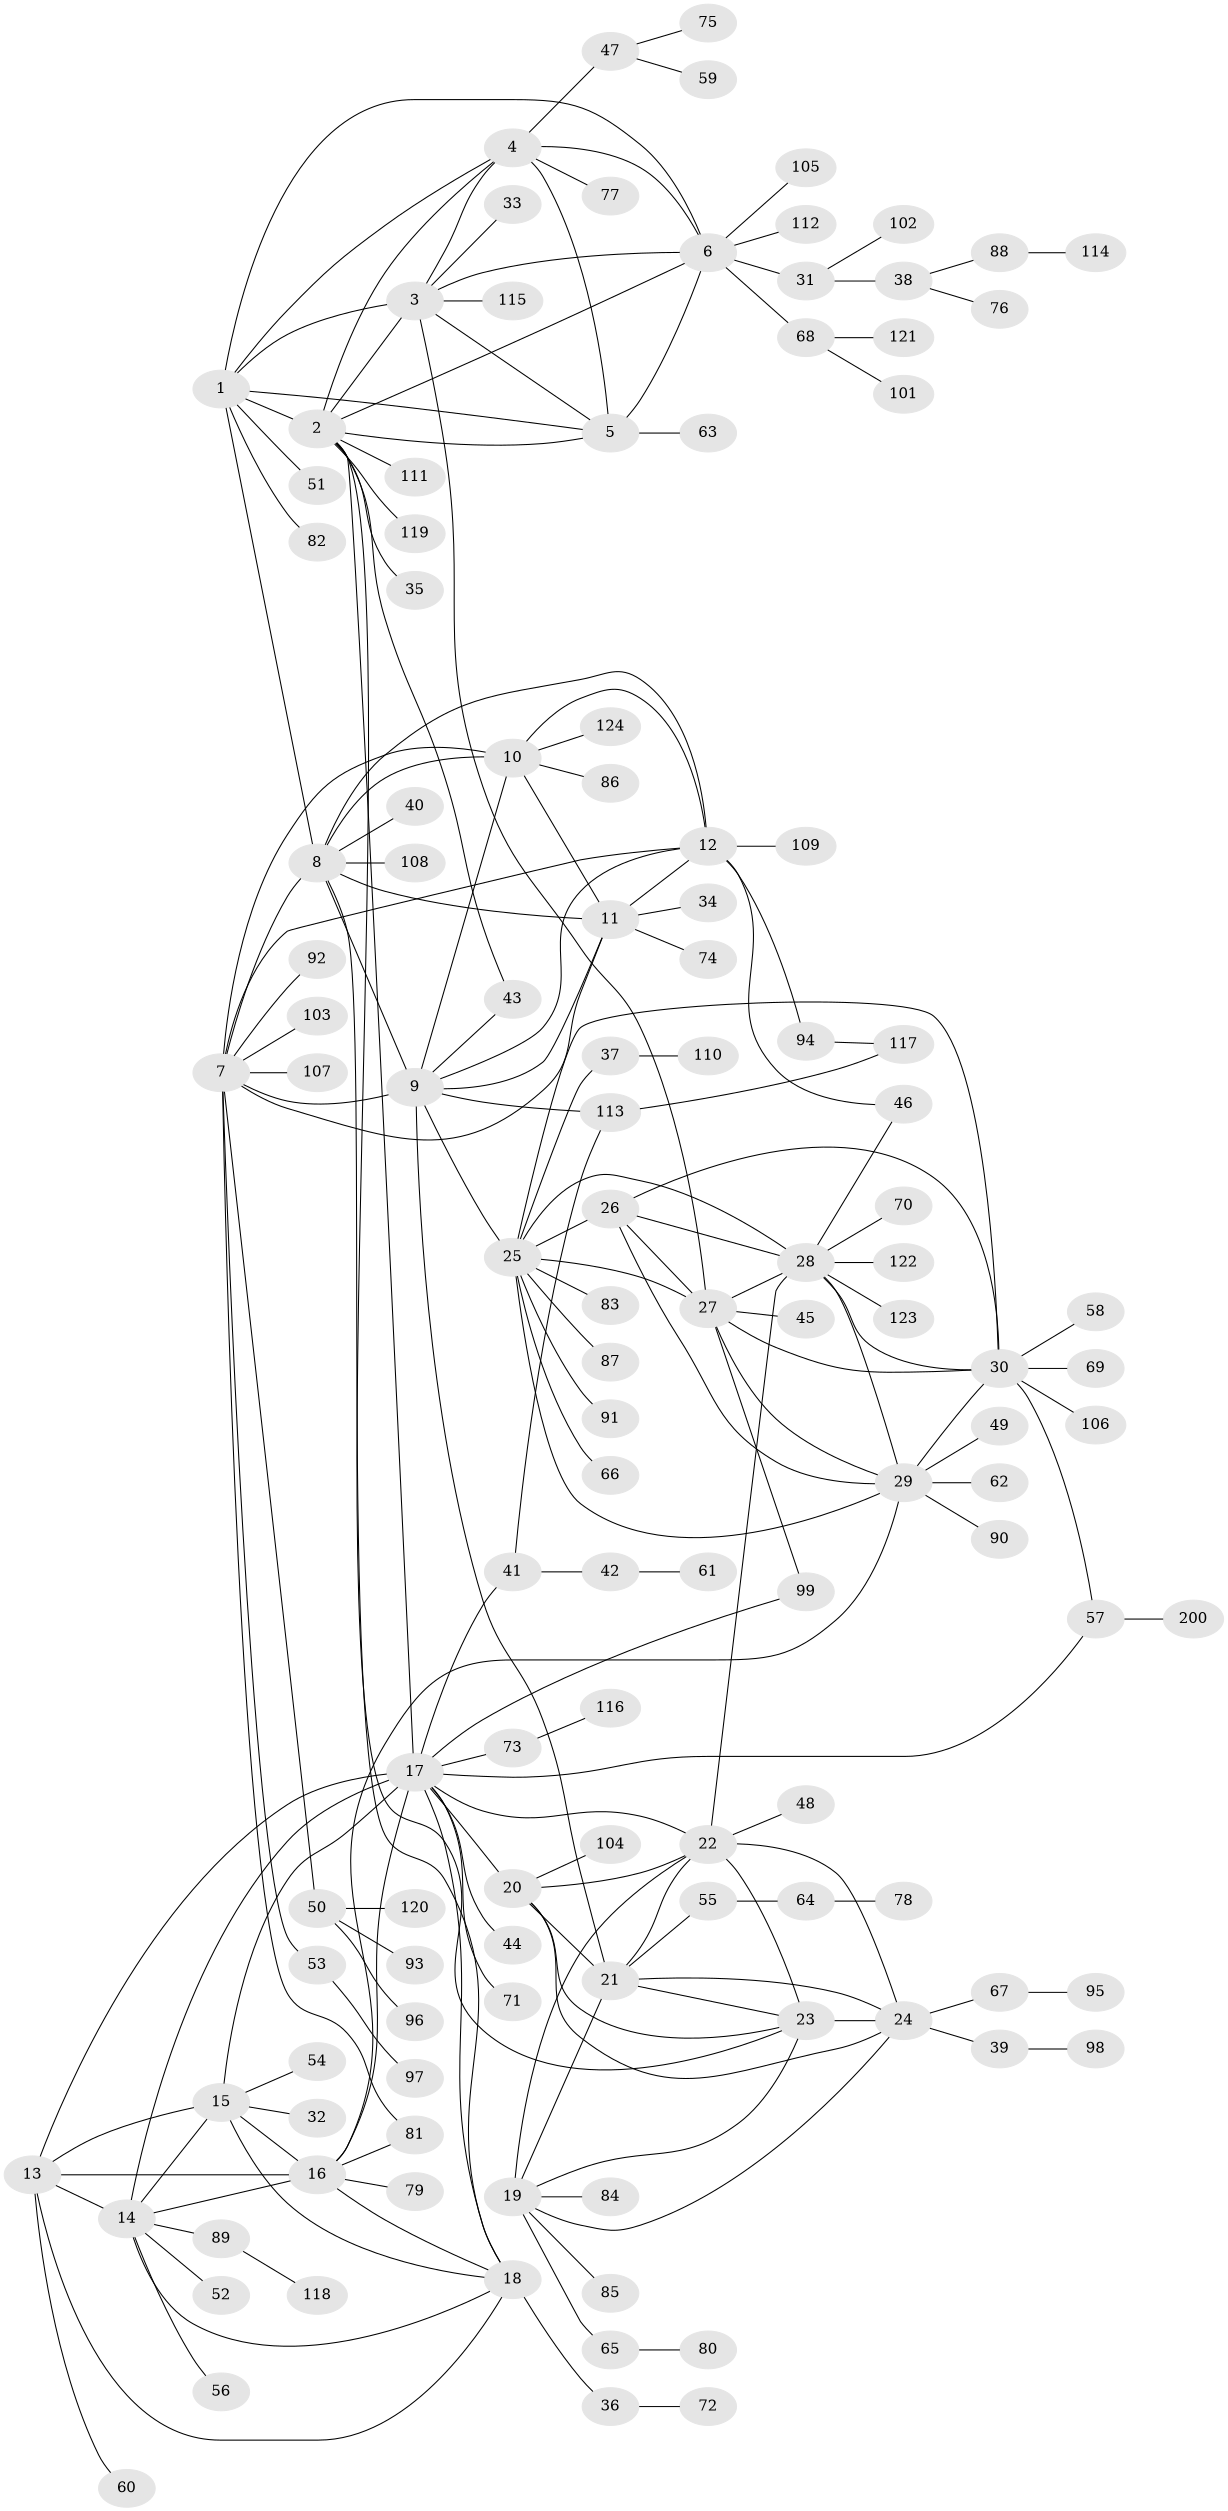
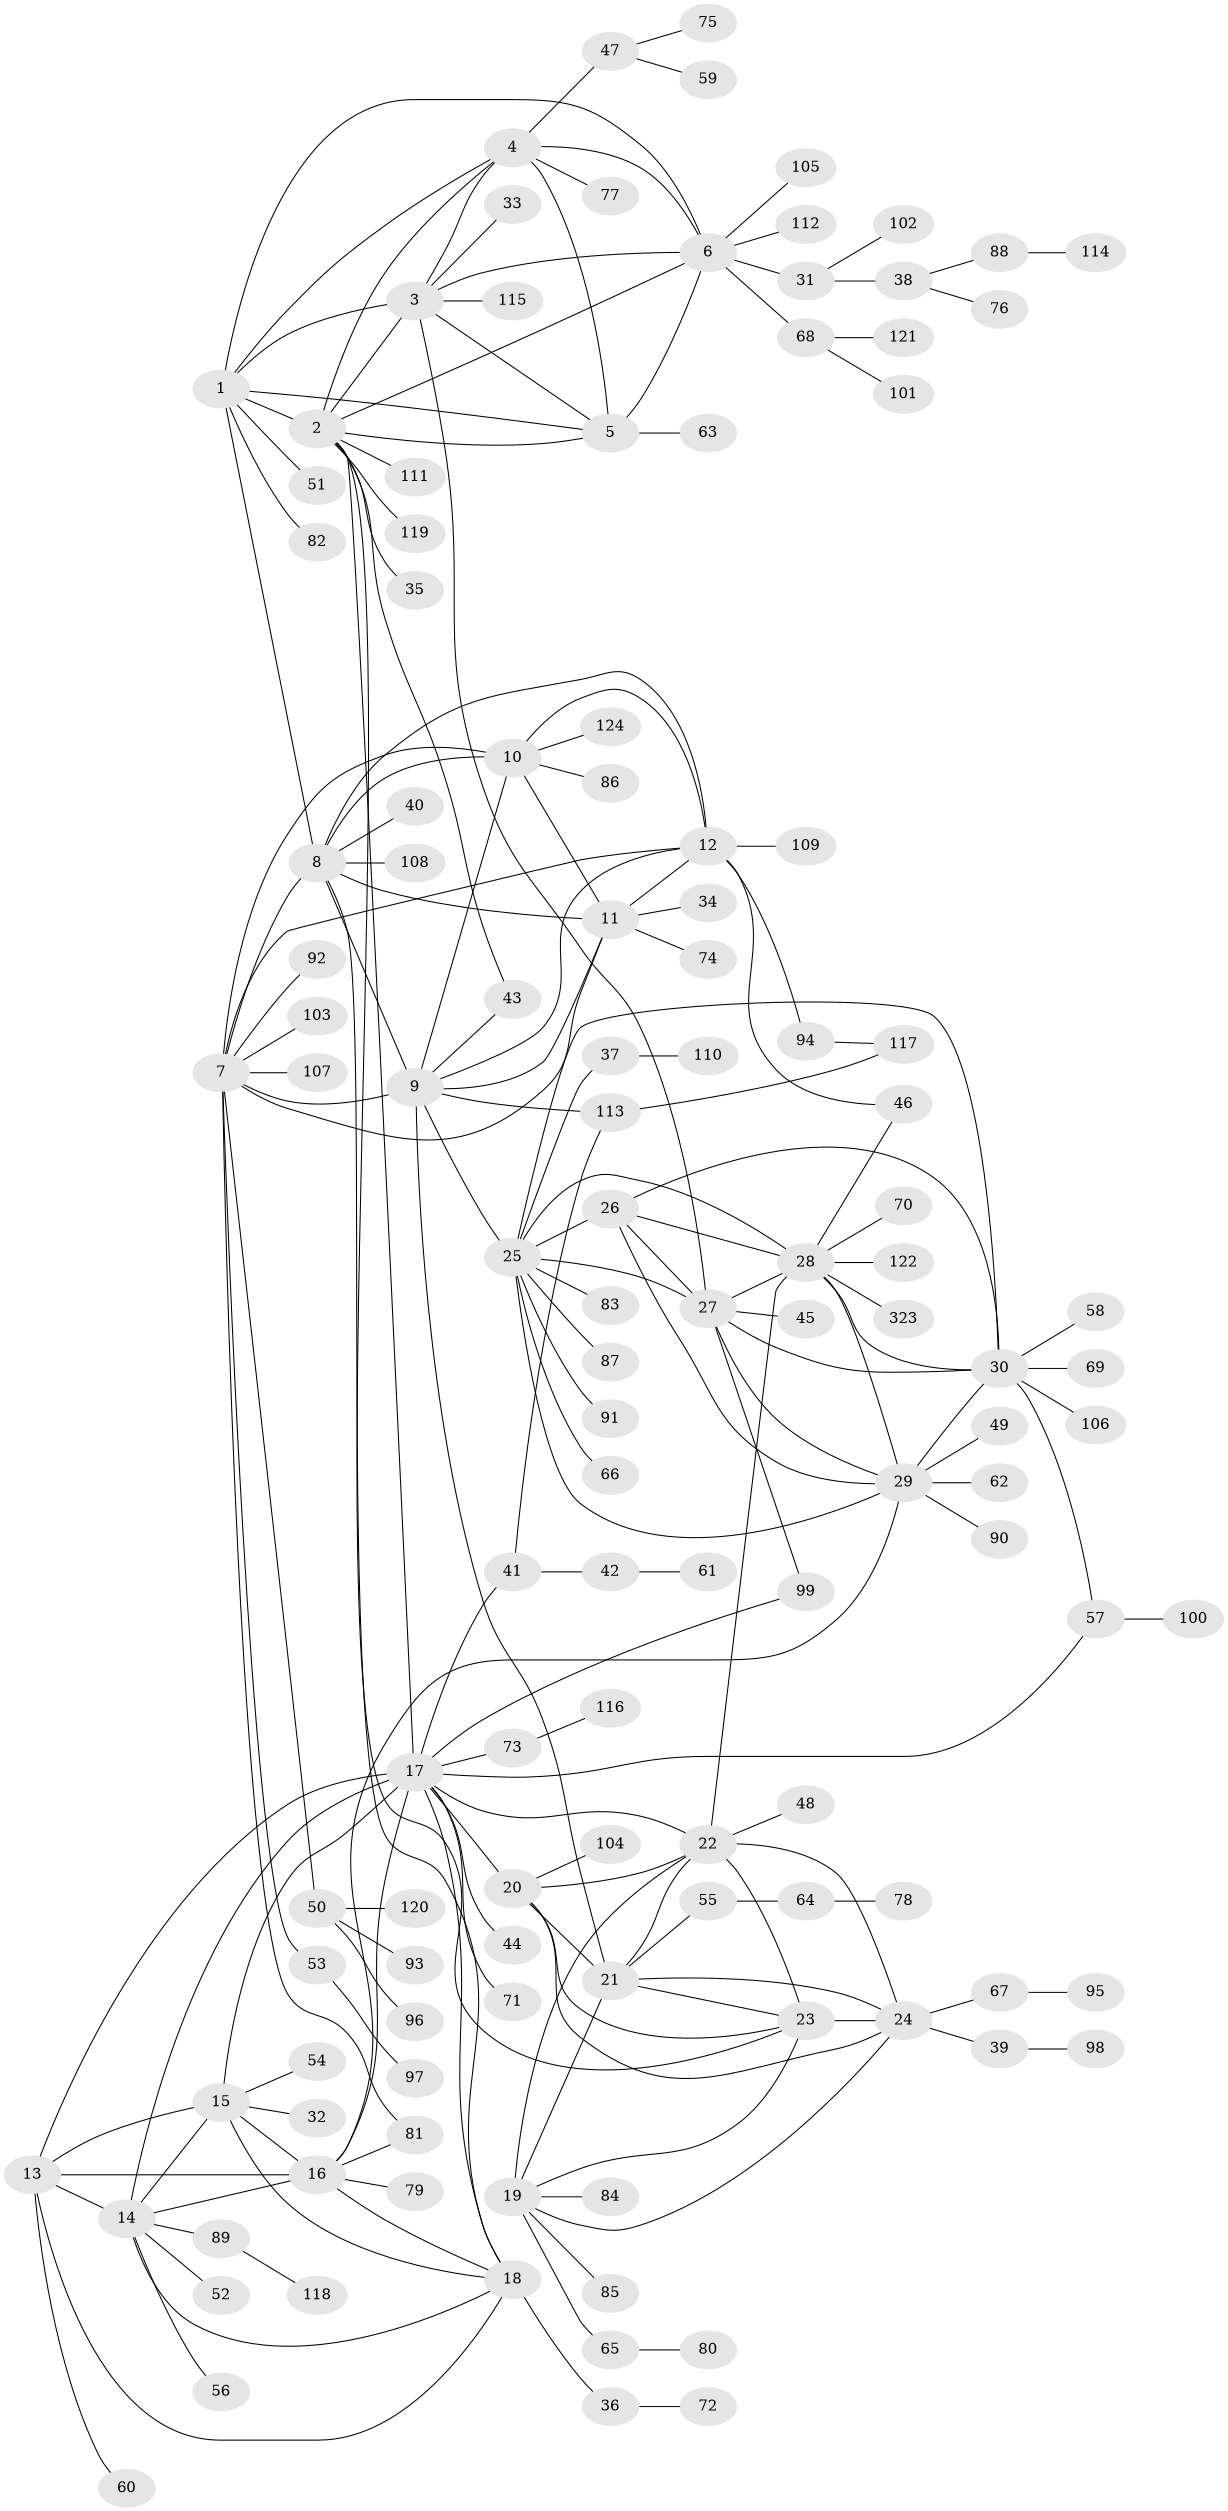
node "123": label "123" -> "323"
node "200": label "200" -> "100"
